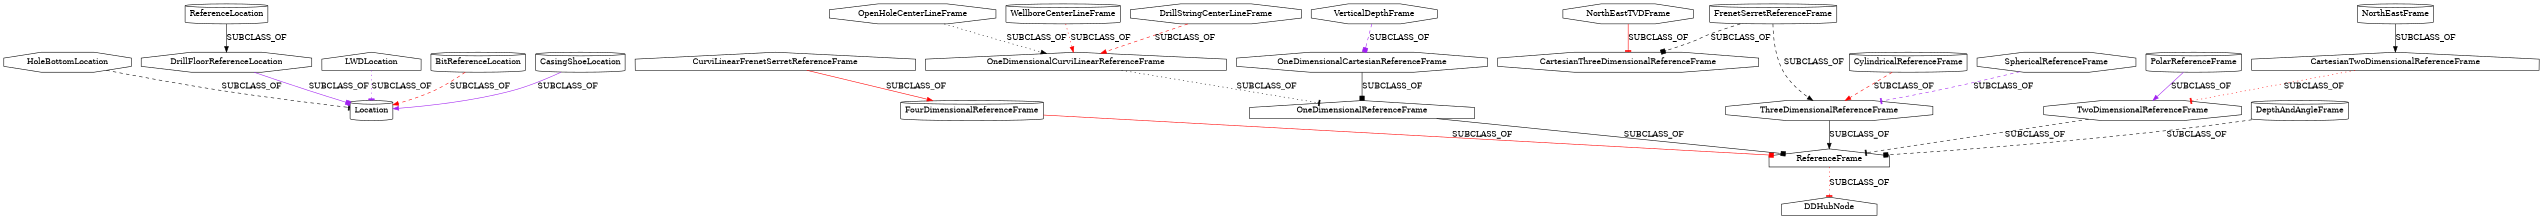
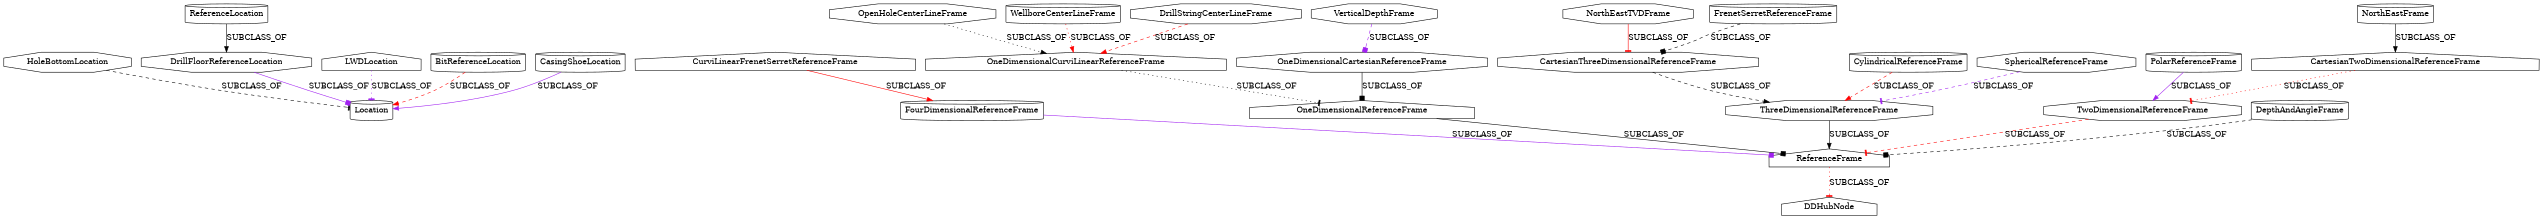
edge "FrenetSerretReferenceFrame" -> "ThreeDimensionalReferenceFrame": now "CartesianThreeDimensionalReferenceFrame" -> "ThreeDimensionalReferenceFrame"
edge "FourDimensionalReferenceFrame" -> "ReferenceFrame": color red -> purple
edge "TwoDimensionalReferenceFrame" -> "ReferenceFrame": color black -> red
